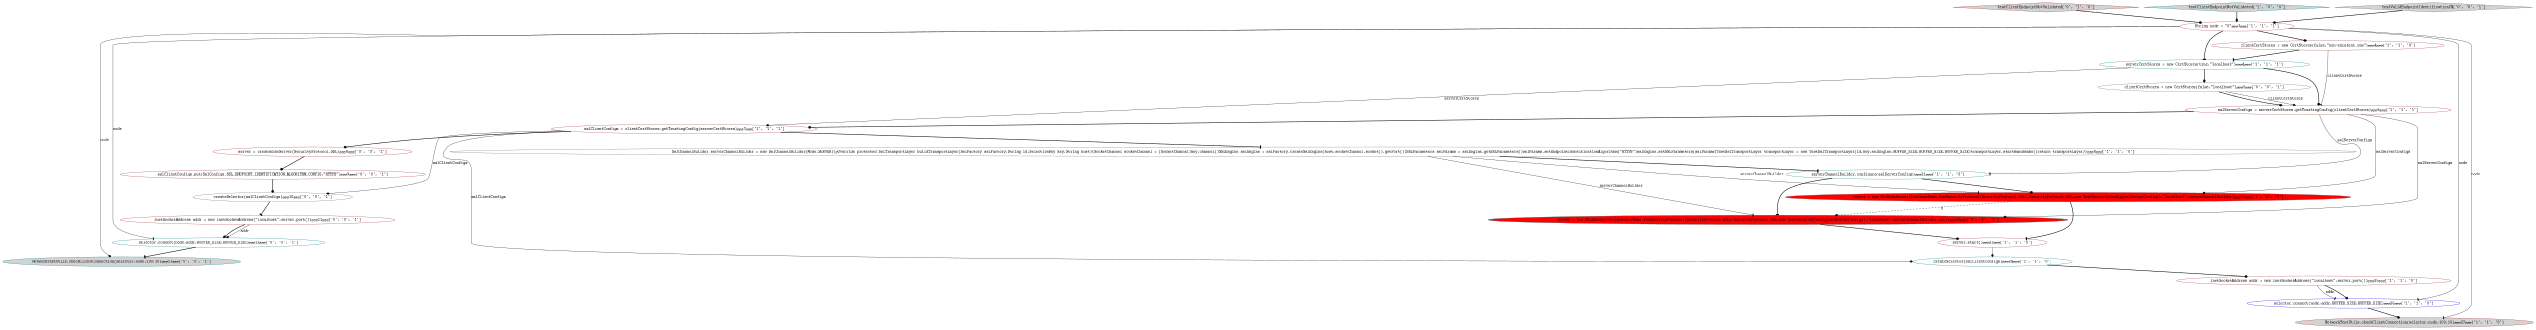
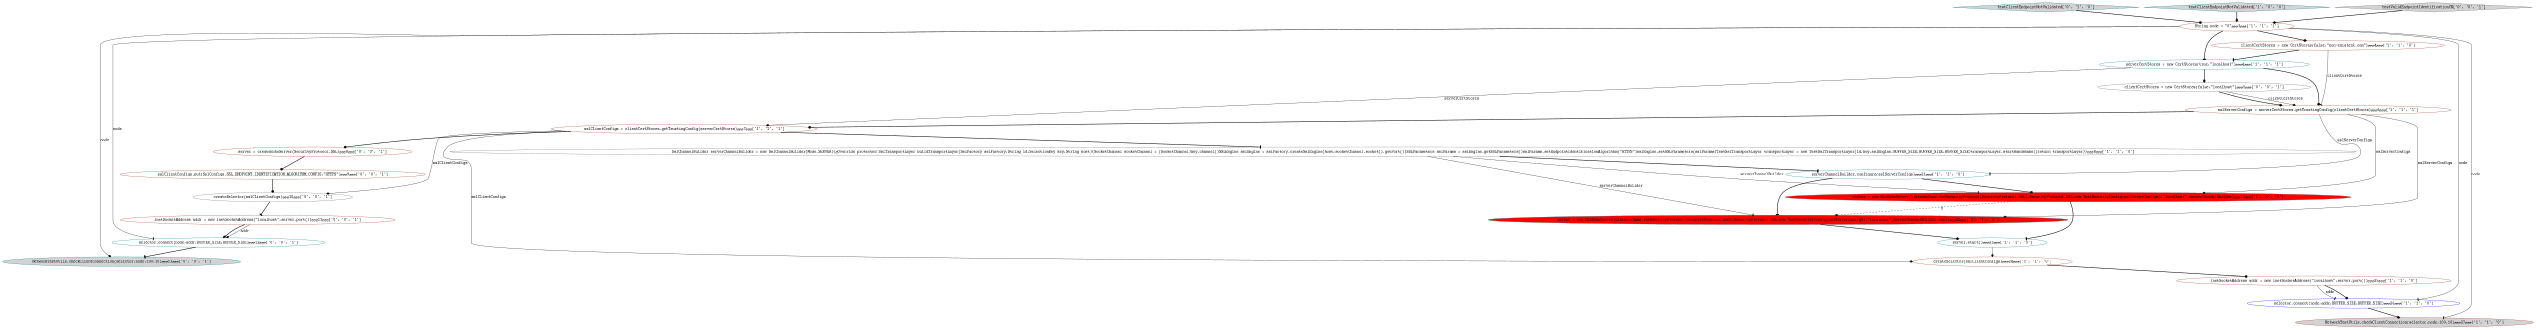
node "testClientEndpointNotValidated['0', '1', '0']": color brown -> teal
node "server.start()@@@23@@@['1', '1', '0']": color brown -> teal
node "createSelector(sslClientConfigs)@@@24@@@['1', '1', '0']": color teal -> brown
